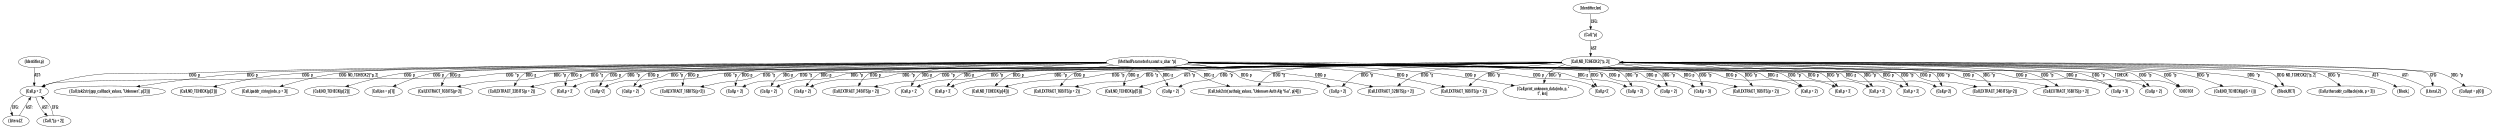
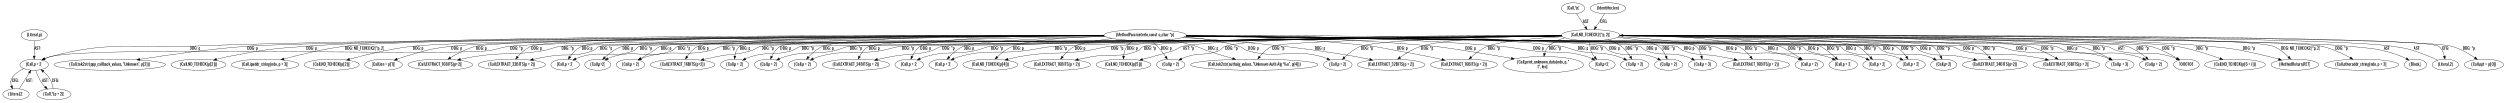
edge "(Identifier,len)" -> "(Call,*p)": now "(Identifier,len)" -> "(Call,ND_TCHECK2(*p, 2))"
node "(Identifier,p)": label "(Identifier,p)" -> "(Literal,p)"
edge "(MethodParameterIn,const u_char *p)" -> "1000108": label "TCHECK: " -> "AST: "
node "(Block,RET)": label "(Block,RET)" -> "(MethodReturn,RET)"
node "(Call,etheraddr_callback(ndo, p + 3))": label "(Call,etheraddr_callback(ndo, p + 3))" -> "(Call,etheraddr_string(ndo, p + 3))"
